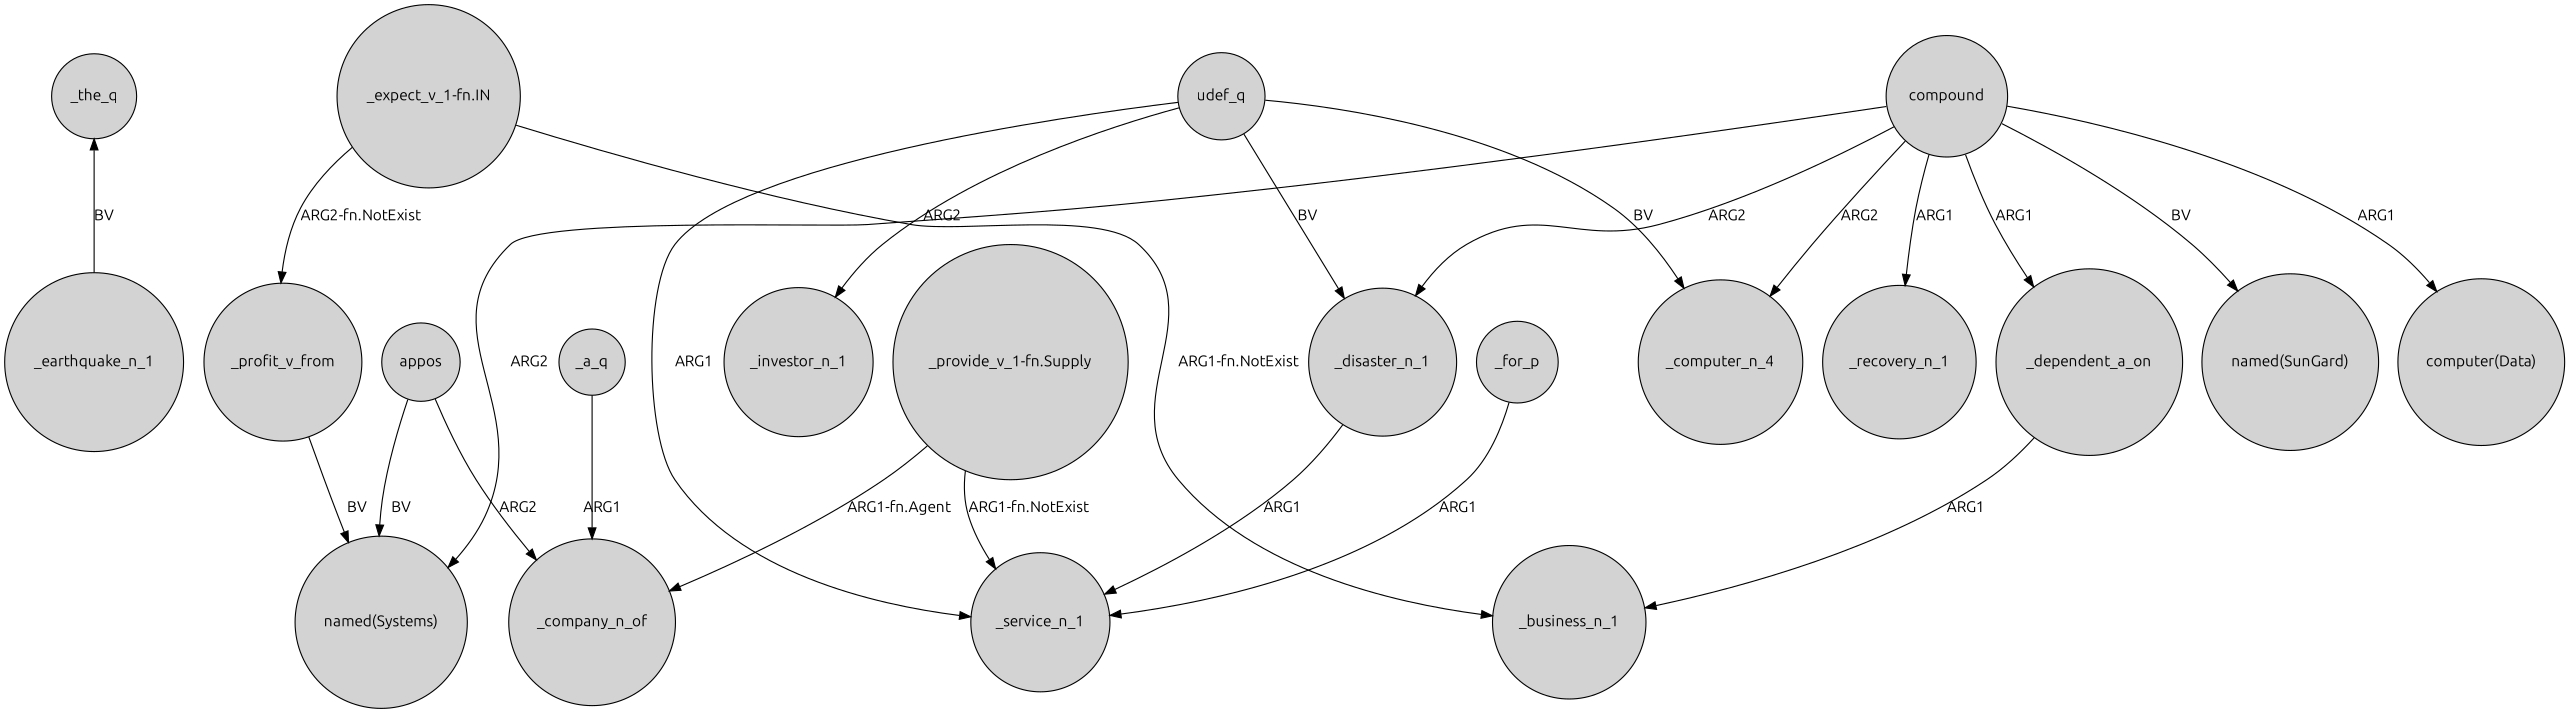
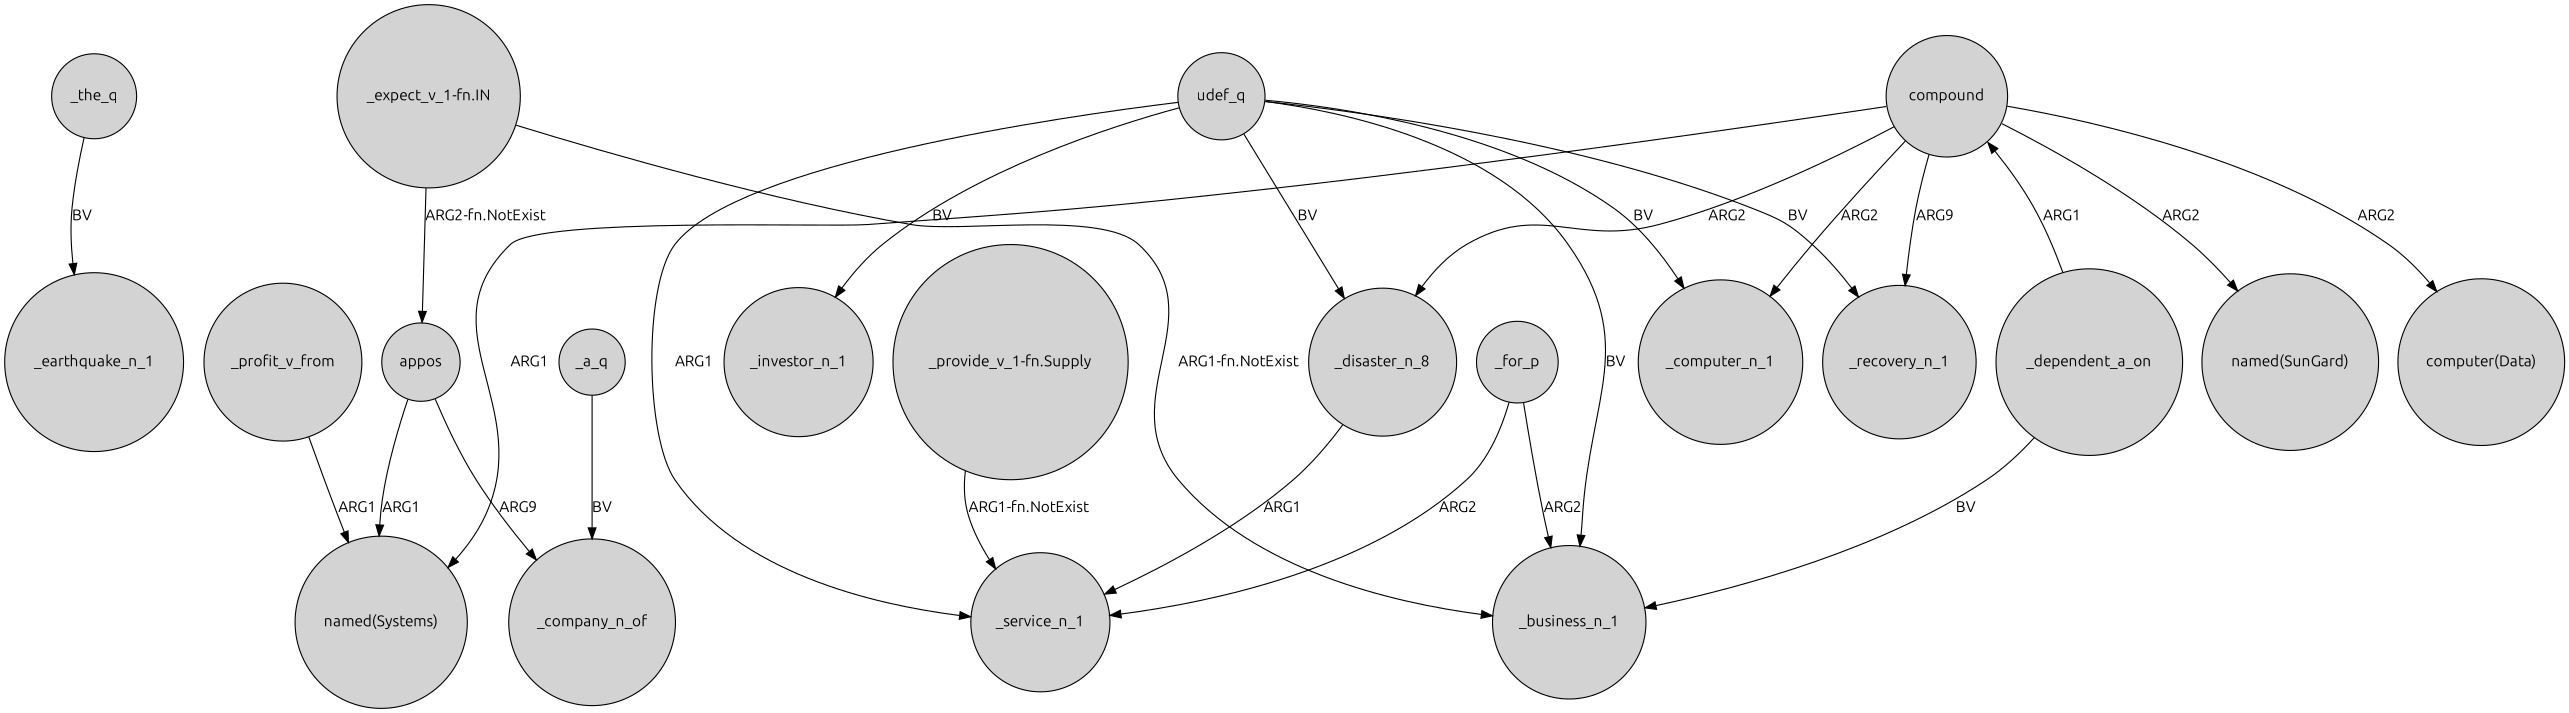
edge "udef_q" -> "_recovery_n_1": added, label "BV"
edge "_expect_v_1-fn.IN" -> "_profit_v_from": now "_expect_v_1-fn.IN" -> "appos"
edge "_earthquake_n_1" -> "_the_q": reversed
edge "udef_q" -> "_investor_n_1": label "ARG2" -> "BV"
edge "udef_q" -> "_business_n_1": added, label "BV"
edge "compound" -> "_recovery_n_1": label "ARG1" -> "ARG9"
edge "compound" -> "named(SunGard)": label "BV" -> "ARG2"
edge "compound" -> "computer(Data)": label "ARG1" -> "ARG2"
edge "compound" -> "_dependent_a_on": reversed
edge "compound" -> "named(Systems)": label "ARG2" -> "ARG1"
node "_disaster_n_1": label "_disaster_n_1" -> "_disaster_n_8"
node "_computer_n_4": label "_computer_n_4" -> "_computer_n_1"
edge "_for_p" -> "_business_n_1": added, label "ARG2"
edge "_profit_v_from" -> "named(Systems)": label "BV" -> "ARG1"
edge "appos" -> "named(Systems)": label "BV" -> "ARG1"
edge "appos" -> "_company_n_of": label "ARG2" -> "ARG9"
edge "_a_q" -> "_company_n_of": label "ARG1" -> "BV"
edge "_for_p" -> "_service_n_1": label "ARG1" -> "ARG2"
edge "_dependent_a_on" -> "_business_n_1": label "ARG1" -> "BV"
edge "_provide_v_1-fn.Supply" -> "_company_n_of": removed, label "ARG1-fn.Agent"
